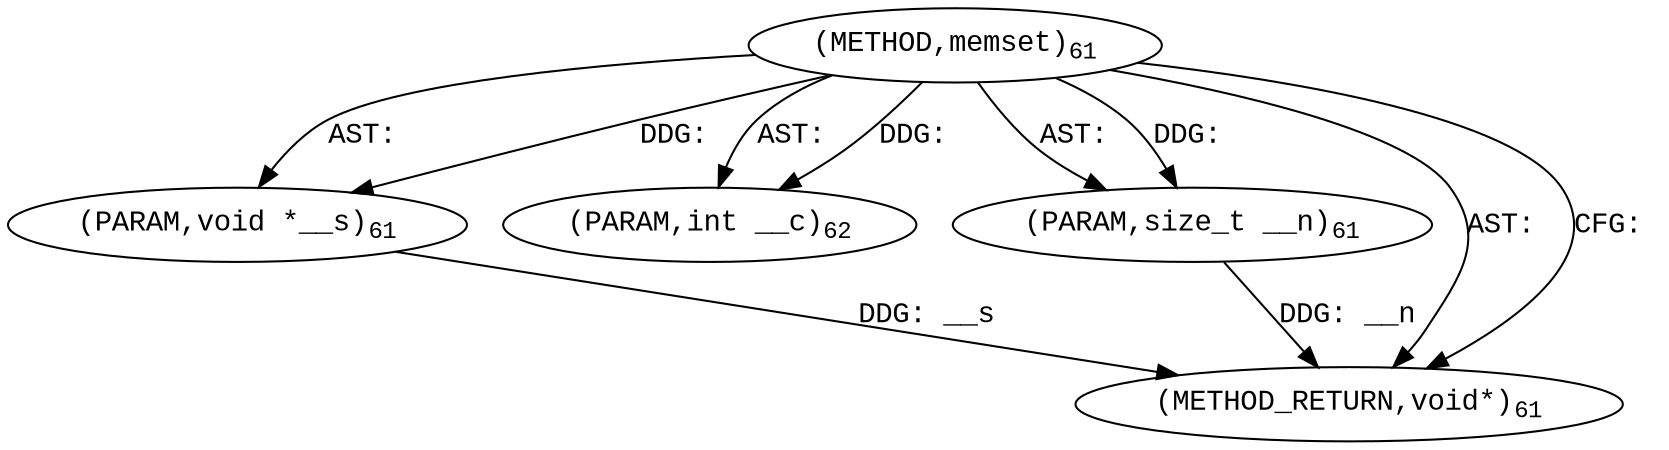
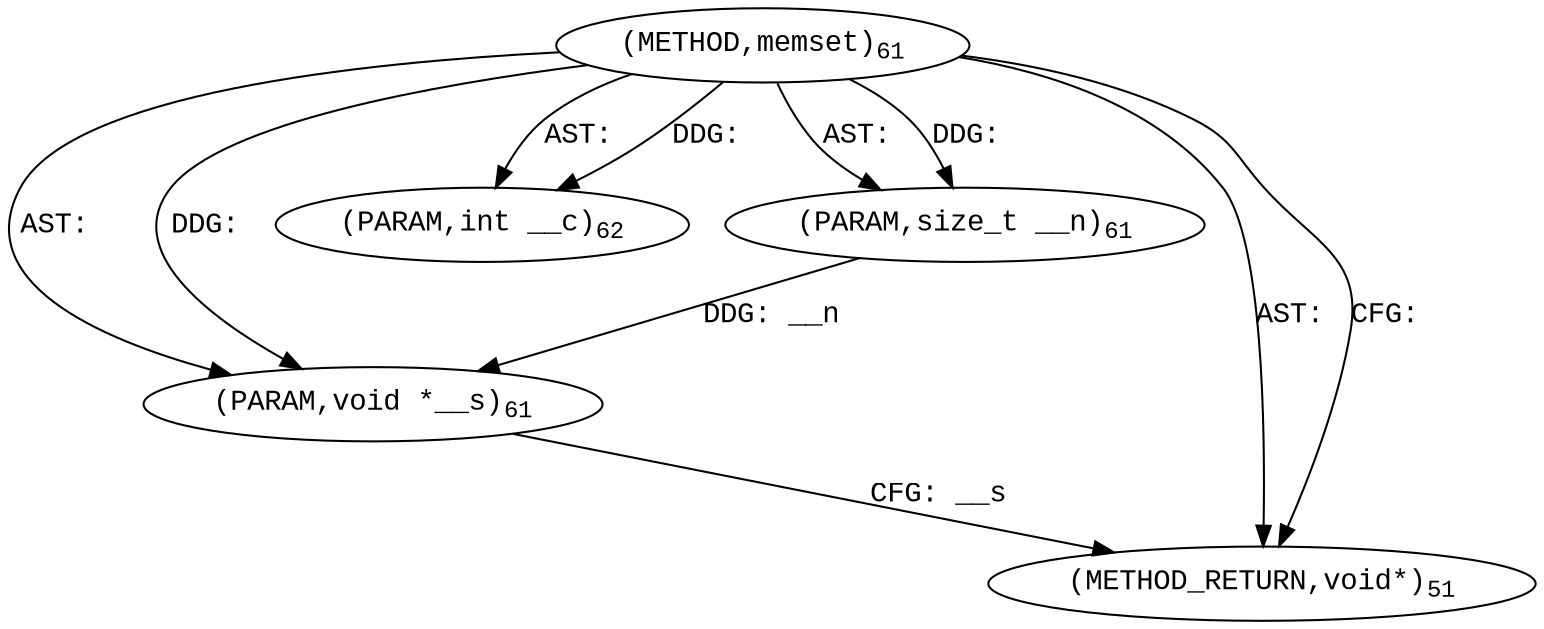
edge "(PARAM,size_t __n)" -> "(METHOD_RETURN,void*)": now "(PARAM,size_t __n)" -> "(PARAM,void *__s)"
edge "(PARAM,void *__s)" -> "(METHOD_RETURN,void*)": label "DDG: __s" -> "CFG: __s"
node "(METHOD_RETURN,void*)": text "61" -> "51"
